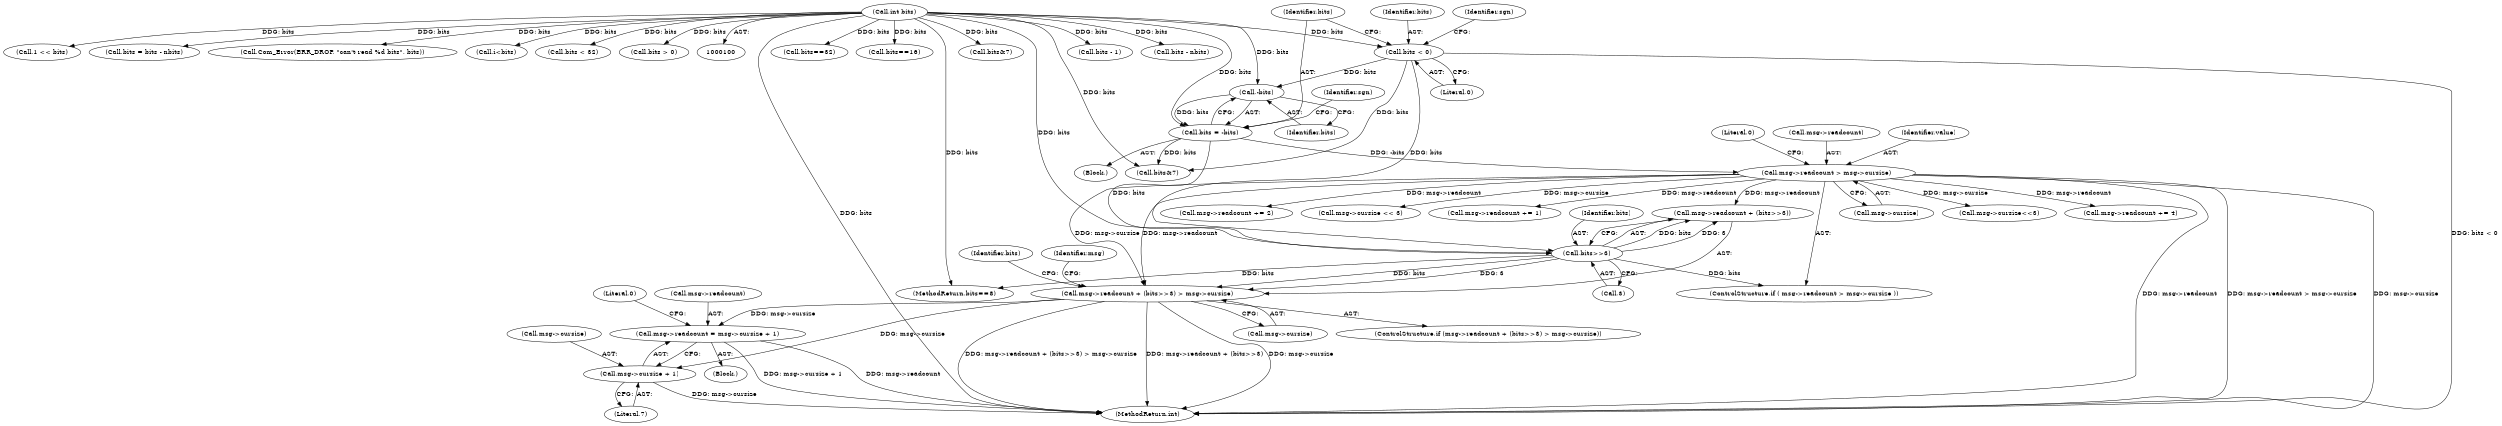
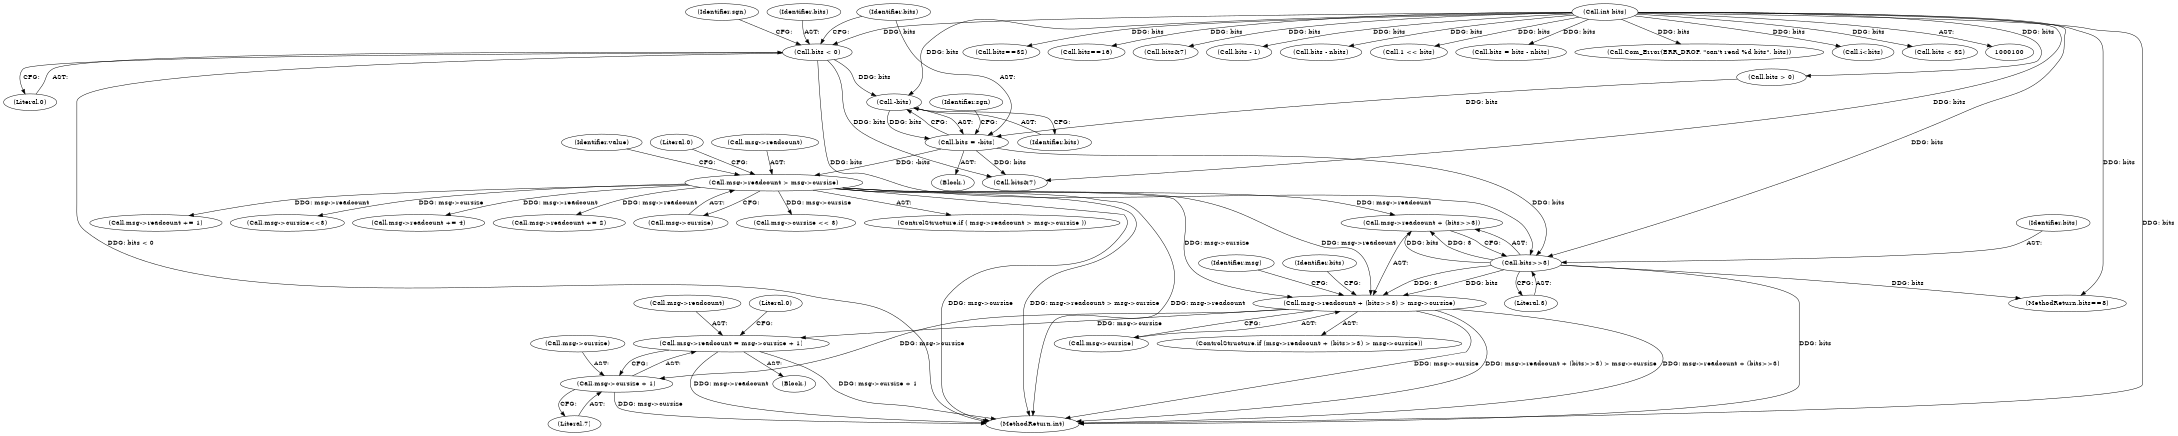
edge "(Call,int bits)" -> "(Call,bits = -bits)": now "(Call,bits > 0)" -> "(Call,bits = -bits)"
edge "(Identifier,value)" -> "(Call,msg->readcount > msg->cursize)": label "AST: " -> "CFG: "
edge "(Call,bits>>3)" -> "(ControlStructure,if ( msg->readcount > msg->cursize ))": now "(Call,bits>>3)" -> "(MethodReturn,int)"
node "(Call,3)": label "(Call,3)" -> "(Literal,3)"
